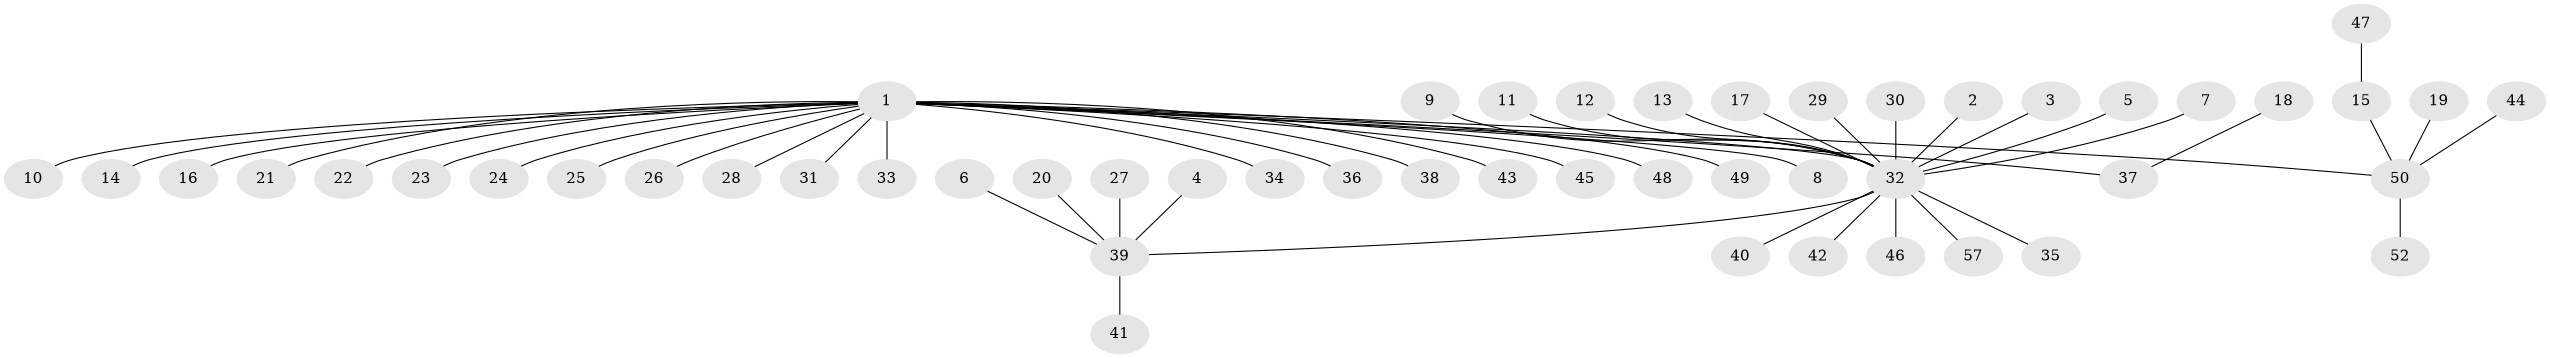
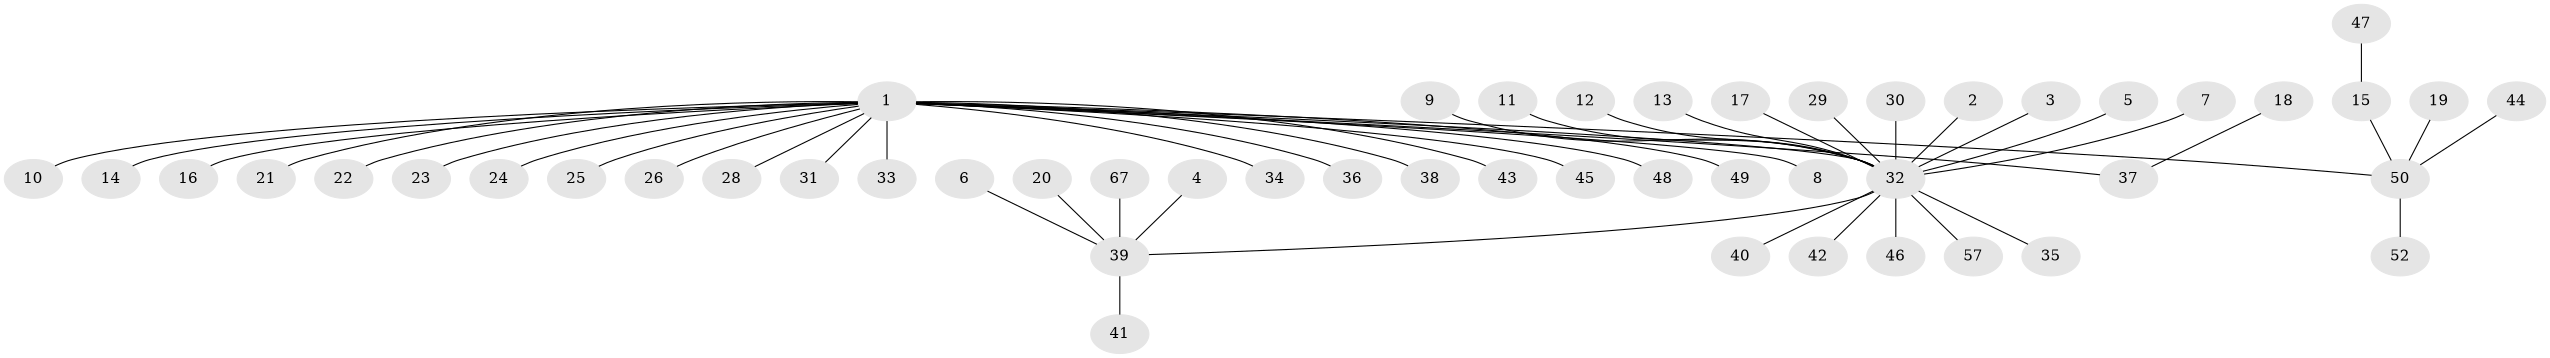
node "27": label "27" -> "67"
